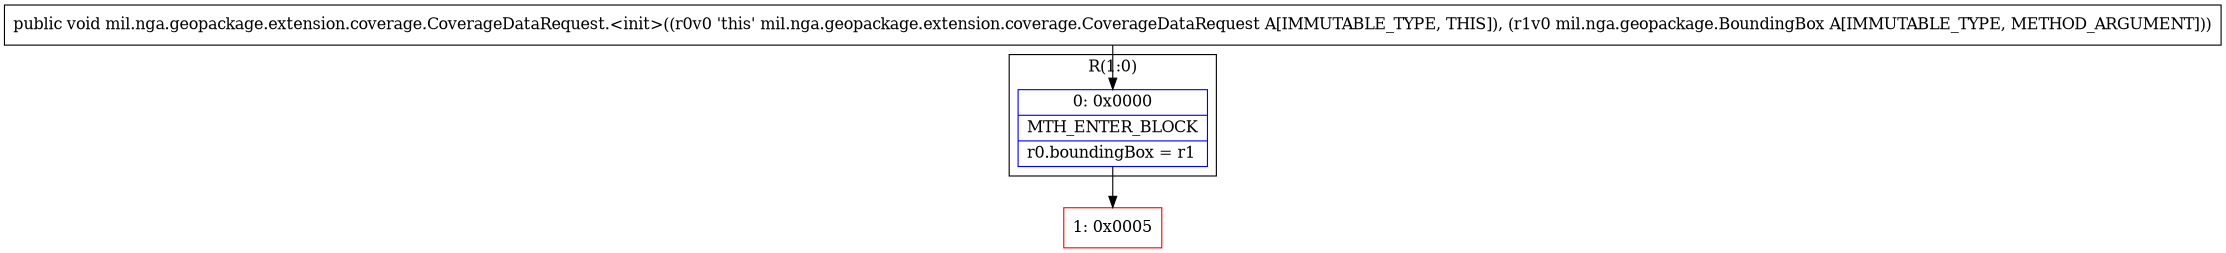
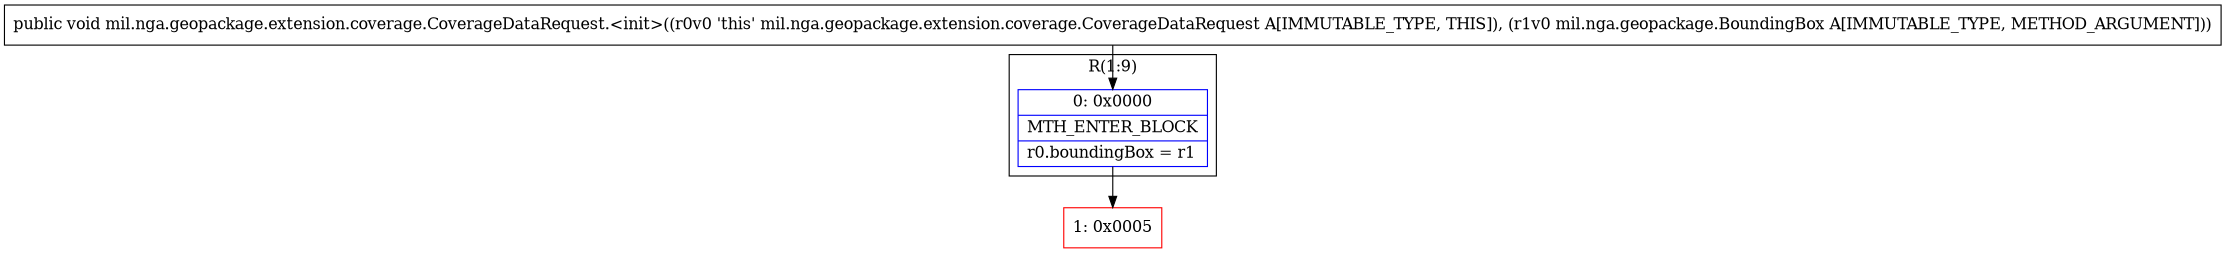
cluster "R(1:0)": label "R(1:0)" -> "R(1:9)"
